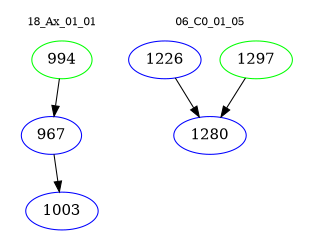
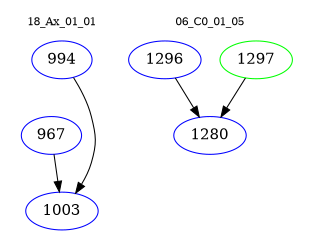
node "994": color green -> blue
node "1226": label "1226" -> "1296"
edge "994" -> "967": now "994" -> "1003"
